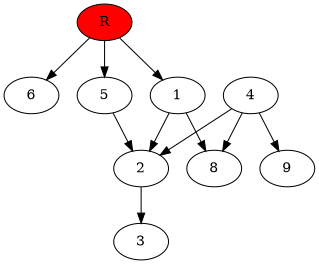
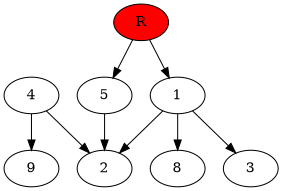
node "6": removed
edge "4" -> "8": removed
edge "2" -> "3": now "1" -> "3"
